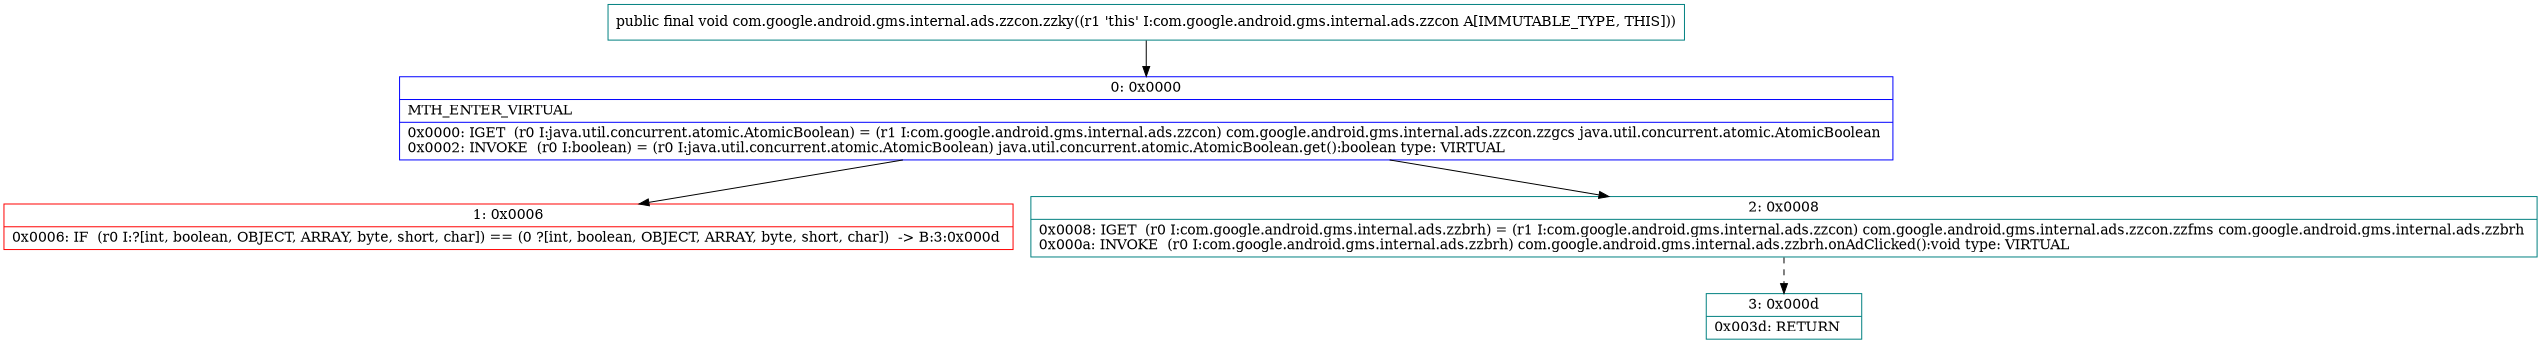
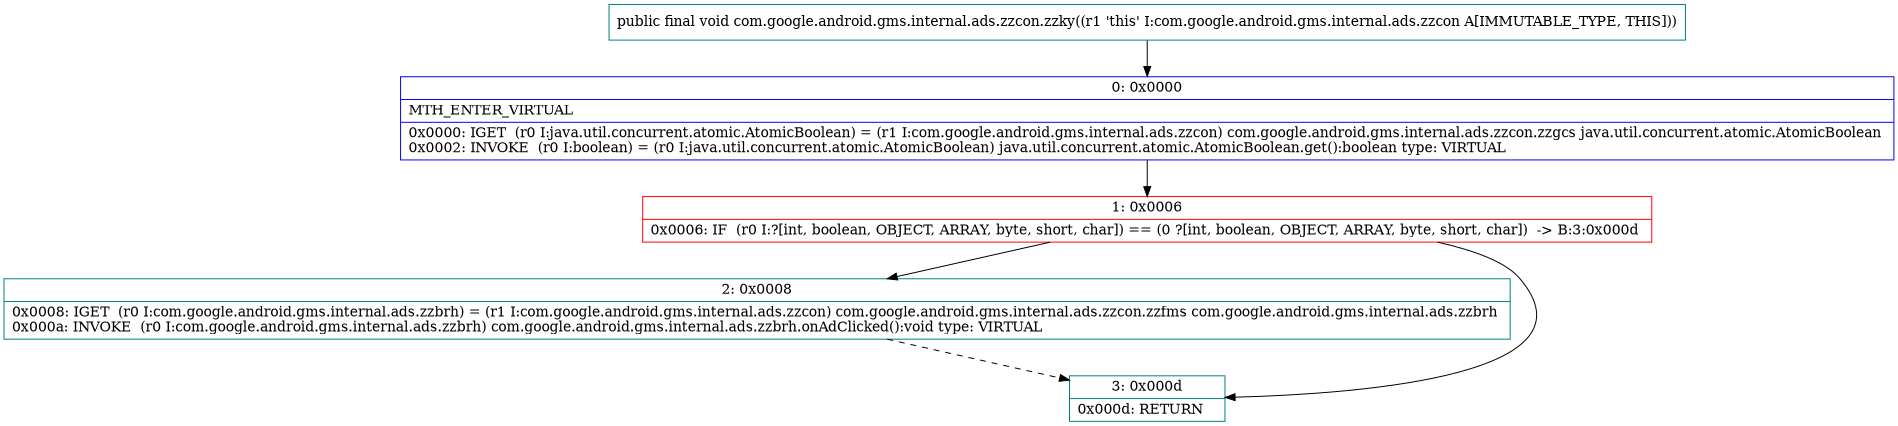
edge "0: 0x0000" -> "2: 0x0008": now "1: 0x0006" -> "2: 0x0008"
node "3: 0x000d": text "0x003d: RETURN" -> "0x000d: RETURN"
edge "1: 0x0006" -> "3: 0x000d": added
